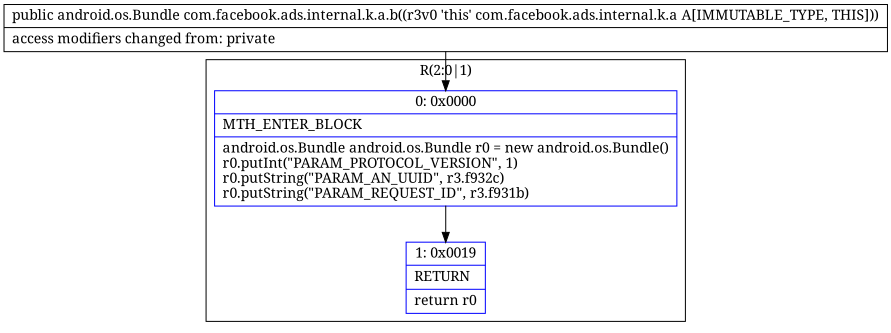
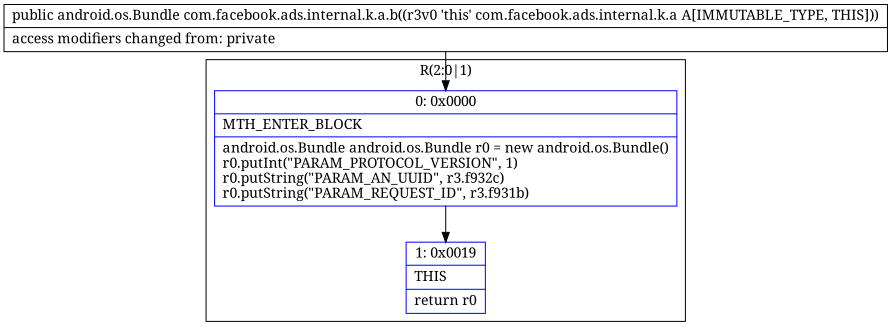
node "1: 0x0019": text "RETURN" -> "THIS"
